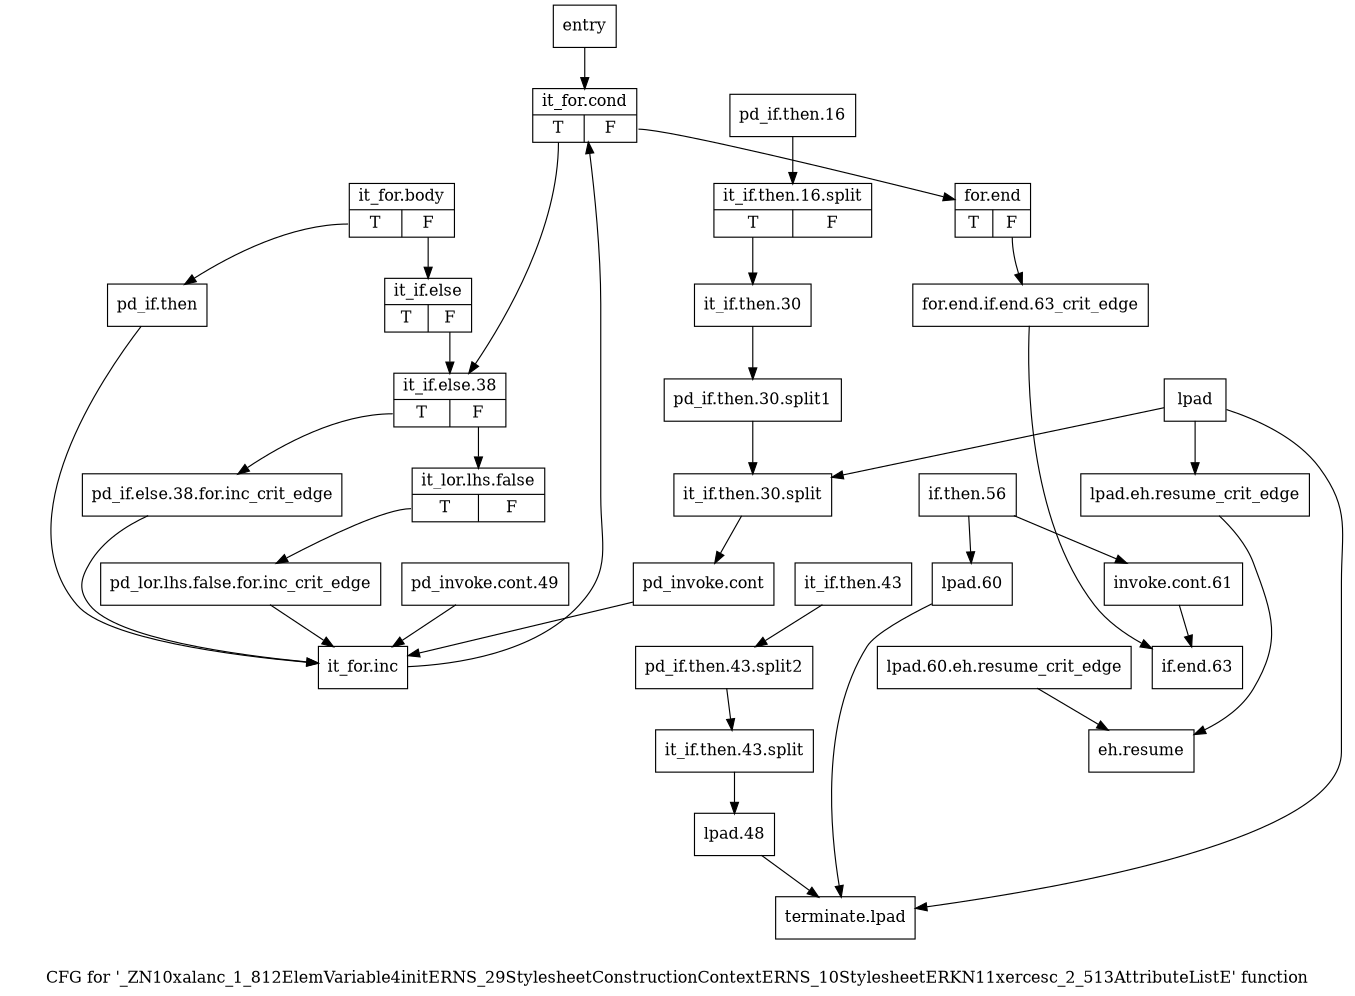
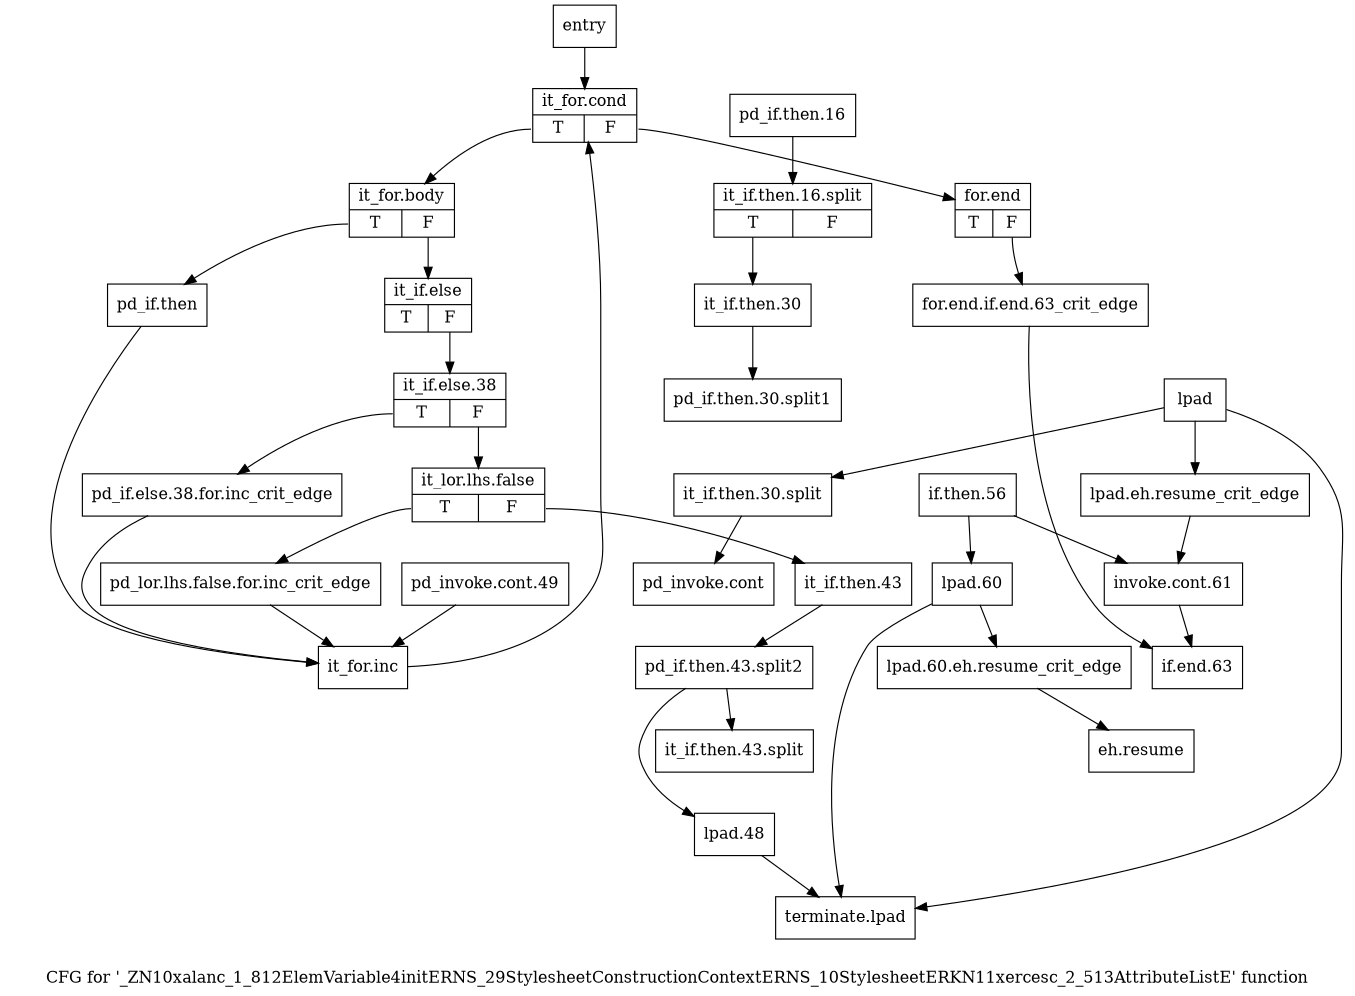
edge "it_for.cond" -> "it_if.else.38": now "it_for.cond" -> "it_for.body"
edge "pd_if.then.30.split1" -> "it_if.then.30.split": removed
edge "it_lor.lhs.false" -> "it_if.then.43": added
edge "lpad.60" -> "lpad.60.eh.resume_crit_edge": added
edge "pd_invoke.cont" -> "it_for.inc": removed
edge "lpad.eh.resume_crit_edge" -> "eh.resume": now "lpad.eh.resume_crit_edge" -> "invoke.cont.61"
edge "it_if.then.43.split" -> "lpad.48": now "pd_if.then.43.split2" -> "lpad.48"
